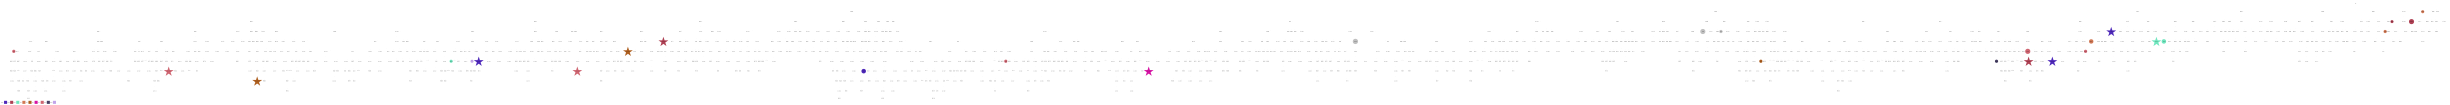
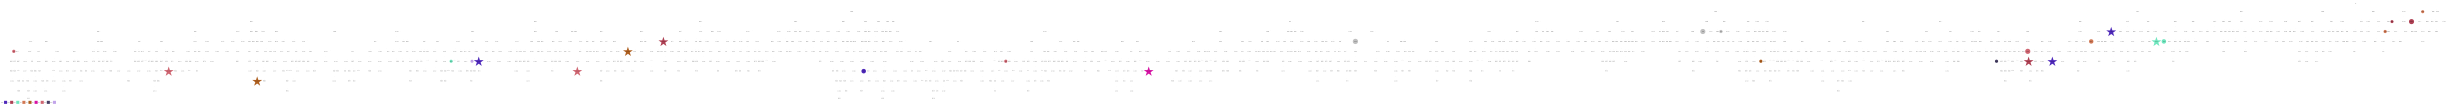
node "M4342": fillcolor #cf6571 -> white
